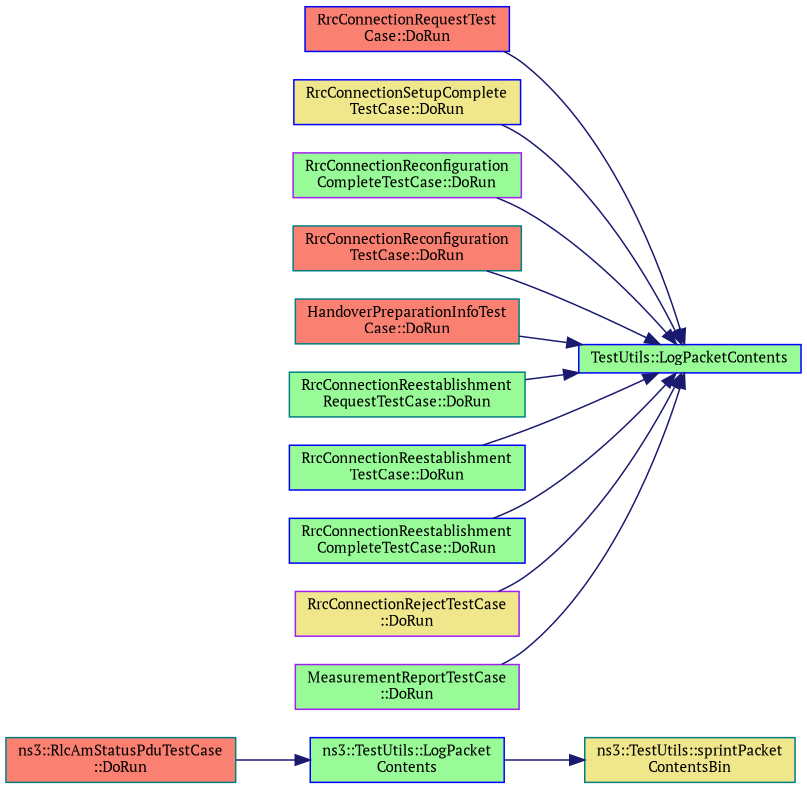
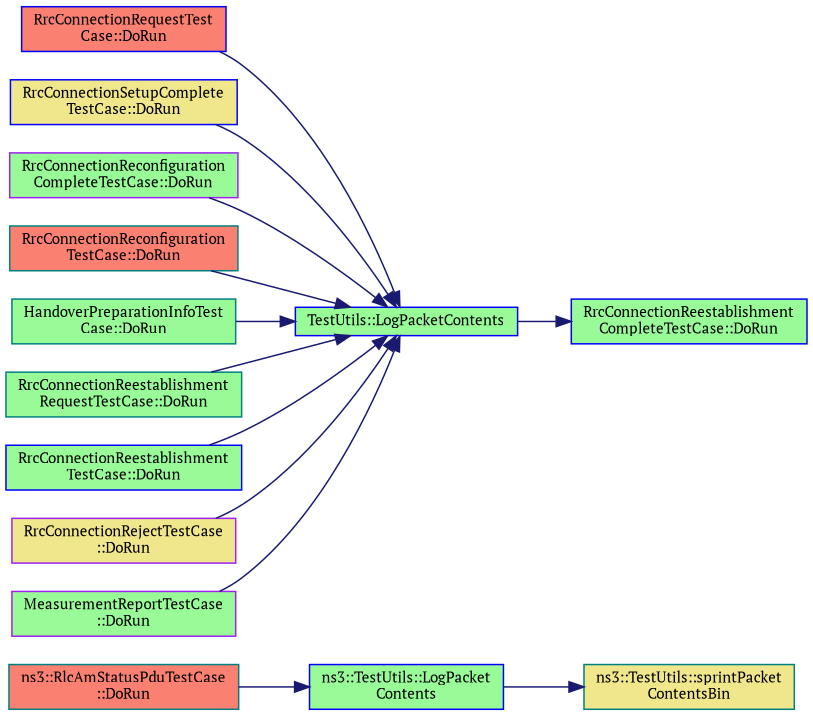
node "HandoverPreparationInfoTest Case::DoRun": fillcolor salmon -> palegreen
edge "RrcConnectionReestablishment CompleteTestCase::DoRun" -> "TestUtils::LogPacketContents": reversed
